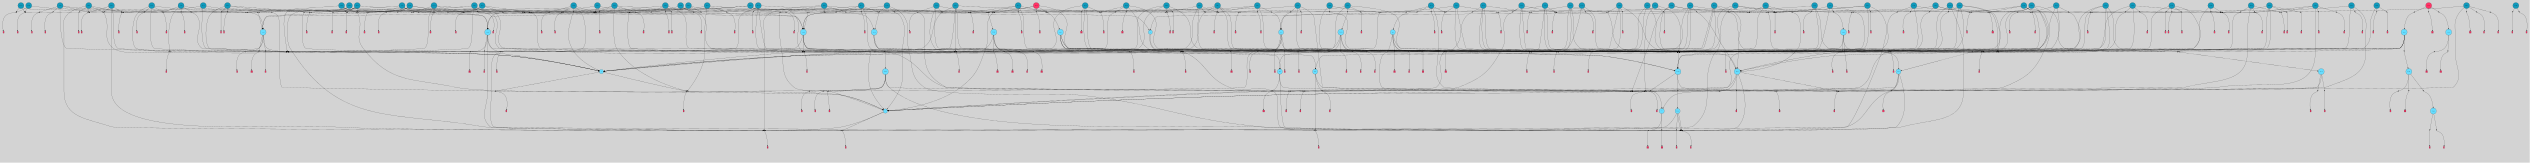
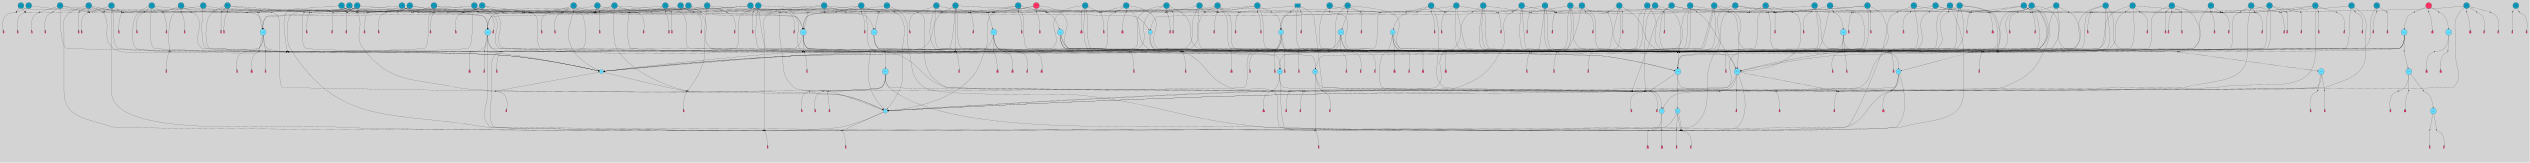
node "T419": shape circle -> box
